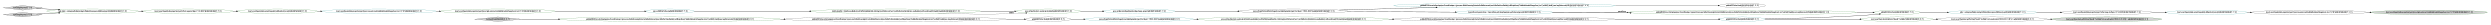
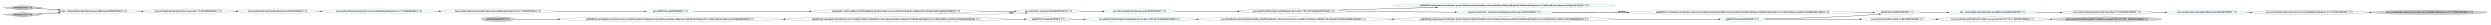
node "gobblinMCEWriter.flush()@@@14@@@['1', '0', '0']": removed
node "testHiveWriteAddFileGMCE['0', '0', '1']": shape diamond -> ellipse
